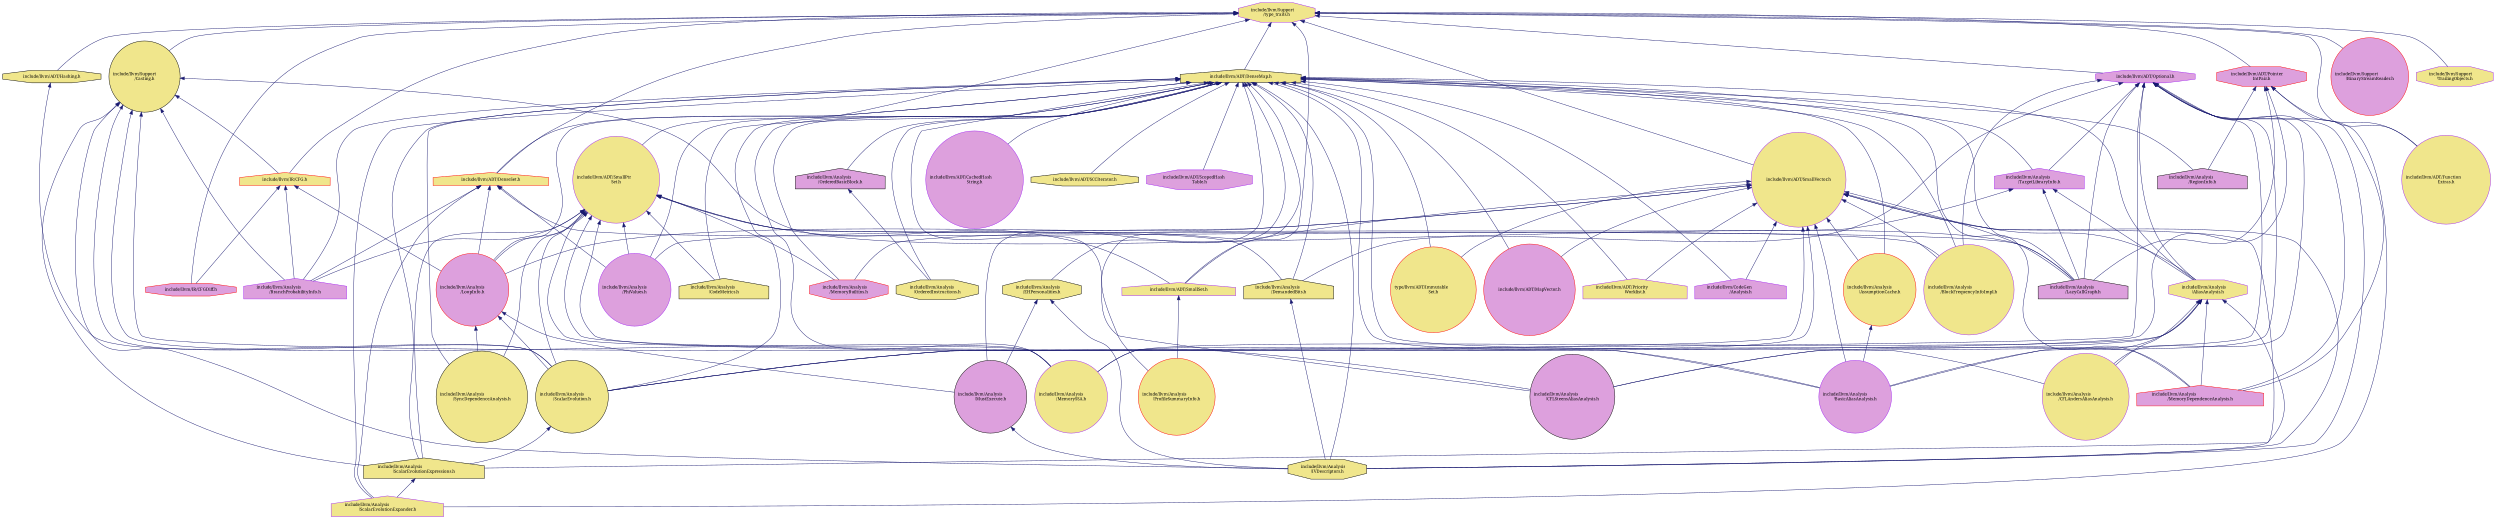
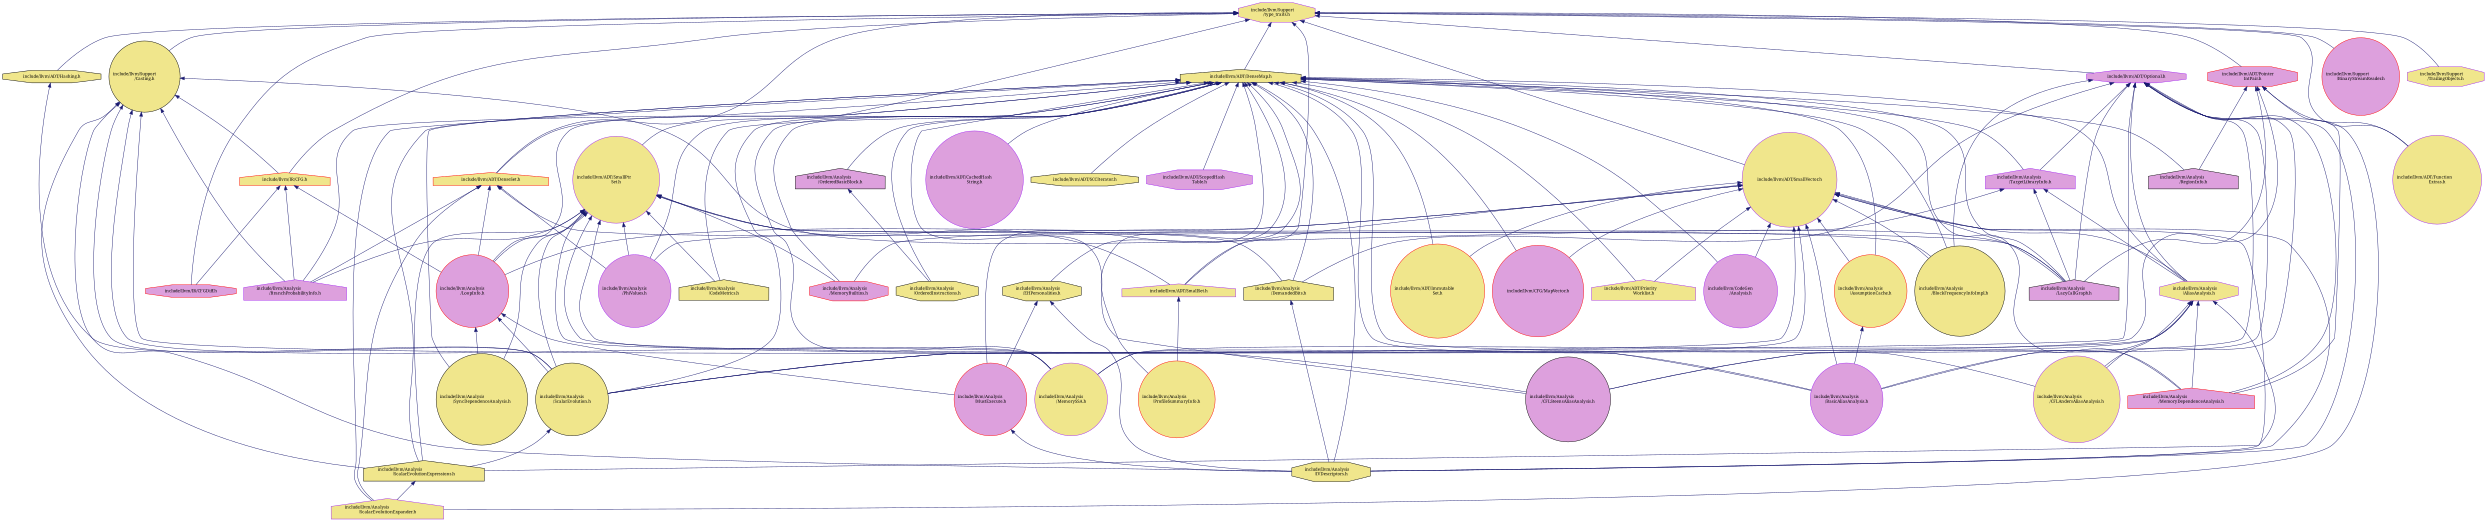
node "type/llvm/ADT/Immutable Set.h": label "type/llvm/ADT/Immutable Set.h" -> "include/llvm/ADT/Immutable Set.h"
node "include/llvm/ADT/MapVector.h": label "include/llvm/ADT/MapVector.h" -> "include/llvm/CFG/MapVector.h"
node "include/llvm/CodeGen /Analysis.h": shape house -> circle
node "include/llvm/Analysis /BlockFrequencyInfoImpl.h": color purple -> black
node "include/llvm/Analysis /MustExecute.h": color black -> red
